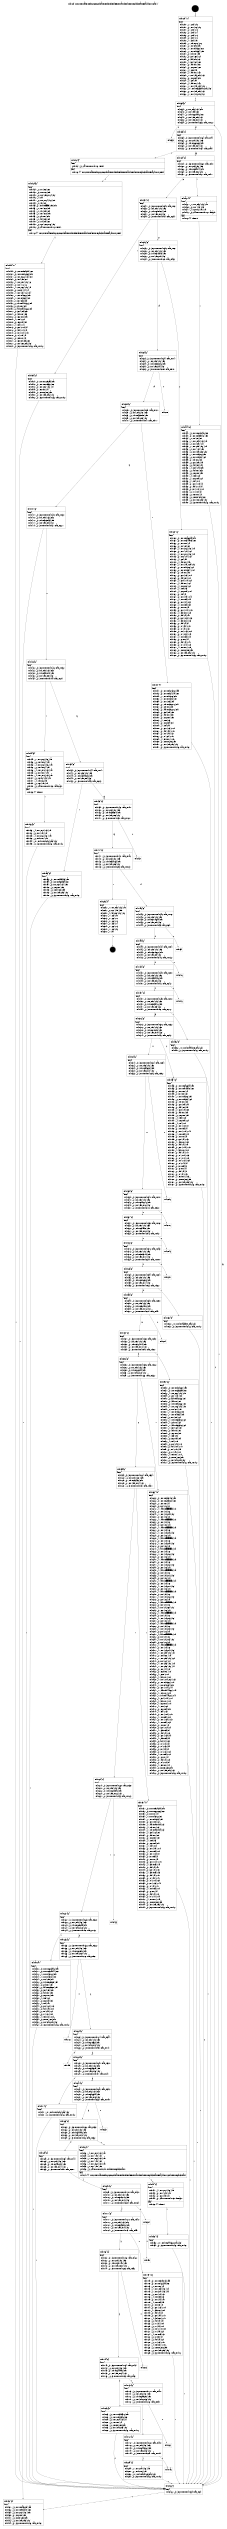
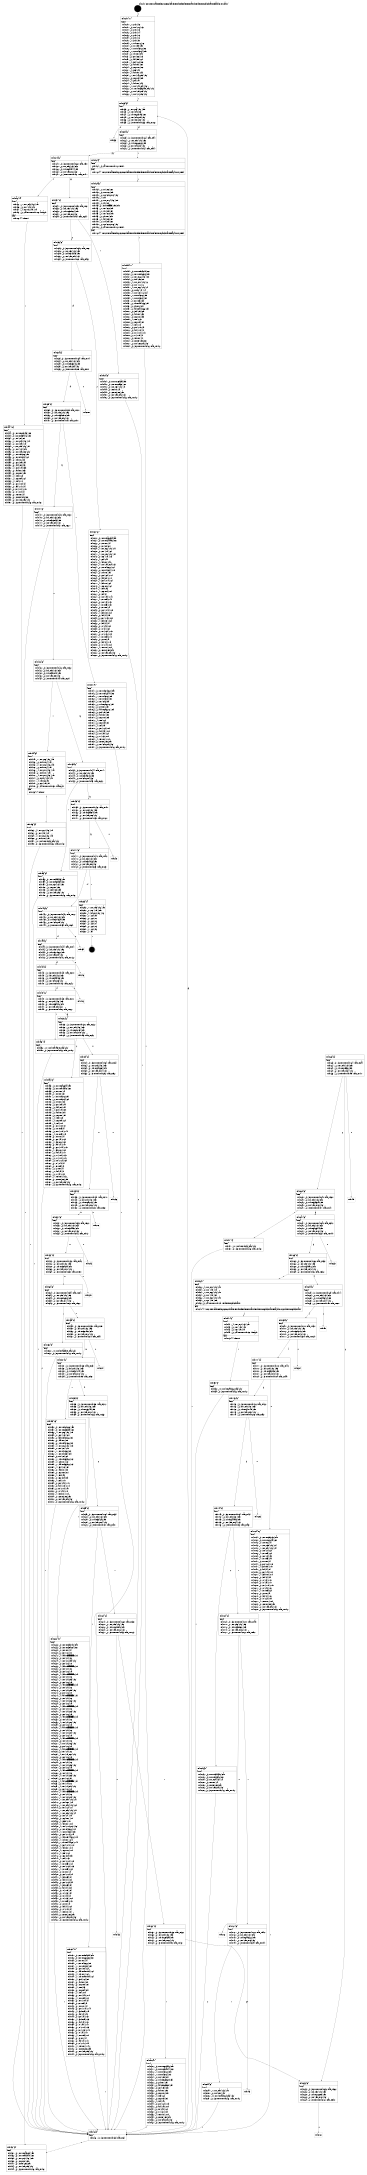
edge "0x401653 [28]" -> "0x40166f [28]": reversed
edge "0x40230d" -> "0x401fb0": now "0x4016df [28]" -> "0x401fb0"
